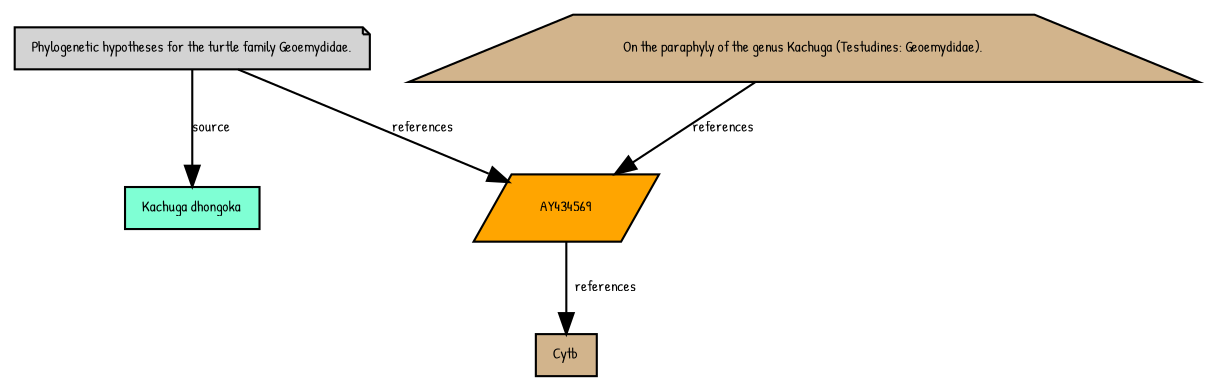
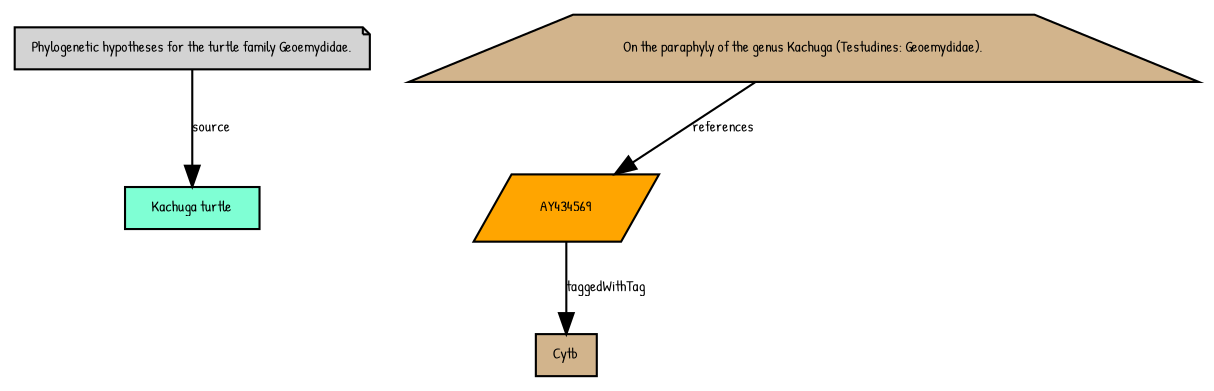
edge "Phylogenetic hypotheses for the turtle family Geoemydidae." -> "AY434569": removed, label "references"
node "Kachuga dhongoka": label "Kachuga dhongoka" -> "Kachuga turtle"
edge "AY434569" -> "Cytb": label "references" -> "taggedWithTag"
